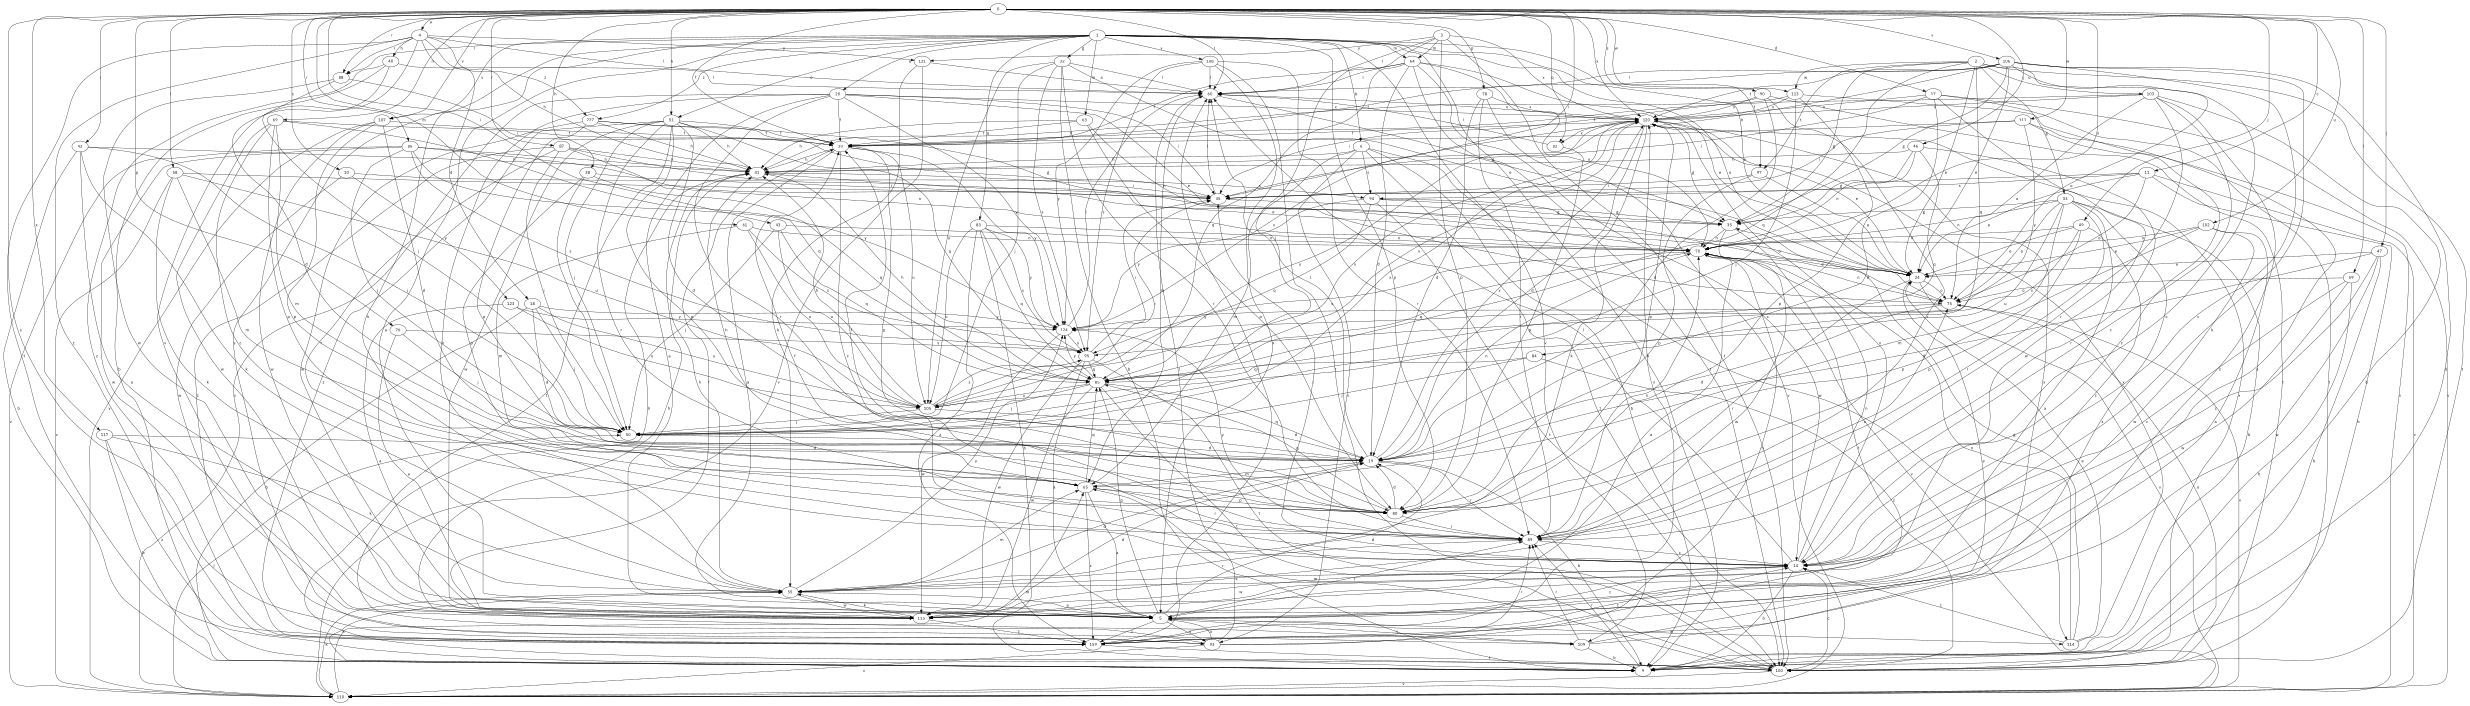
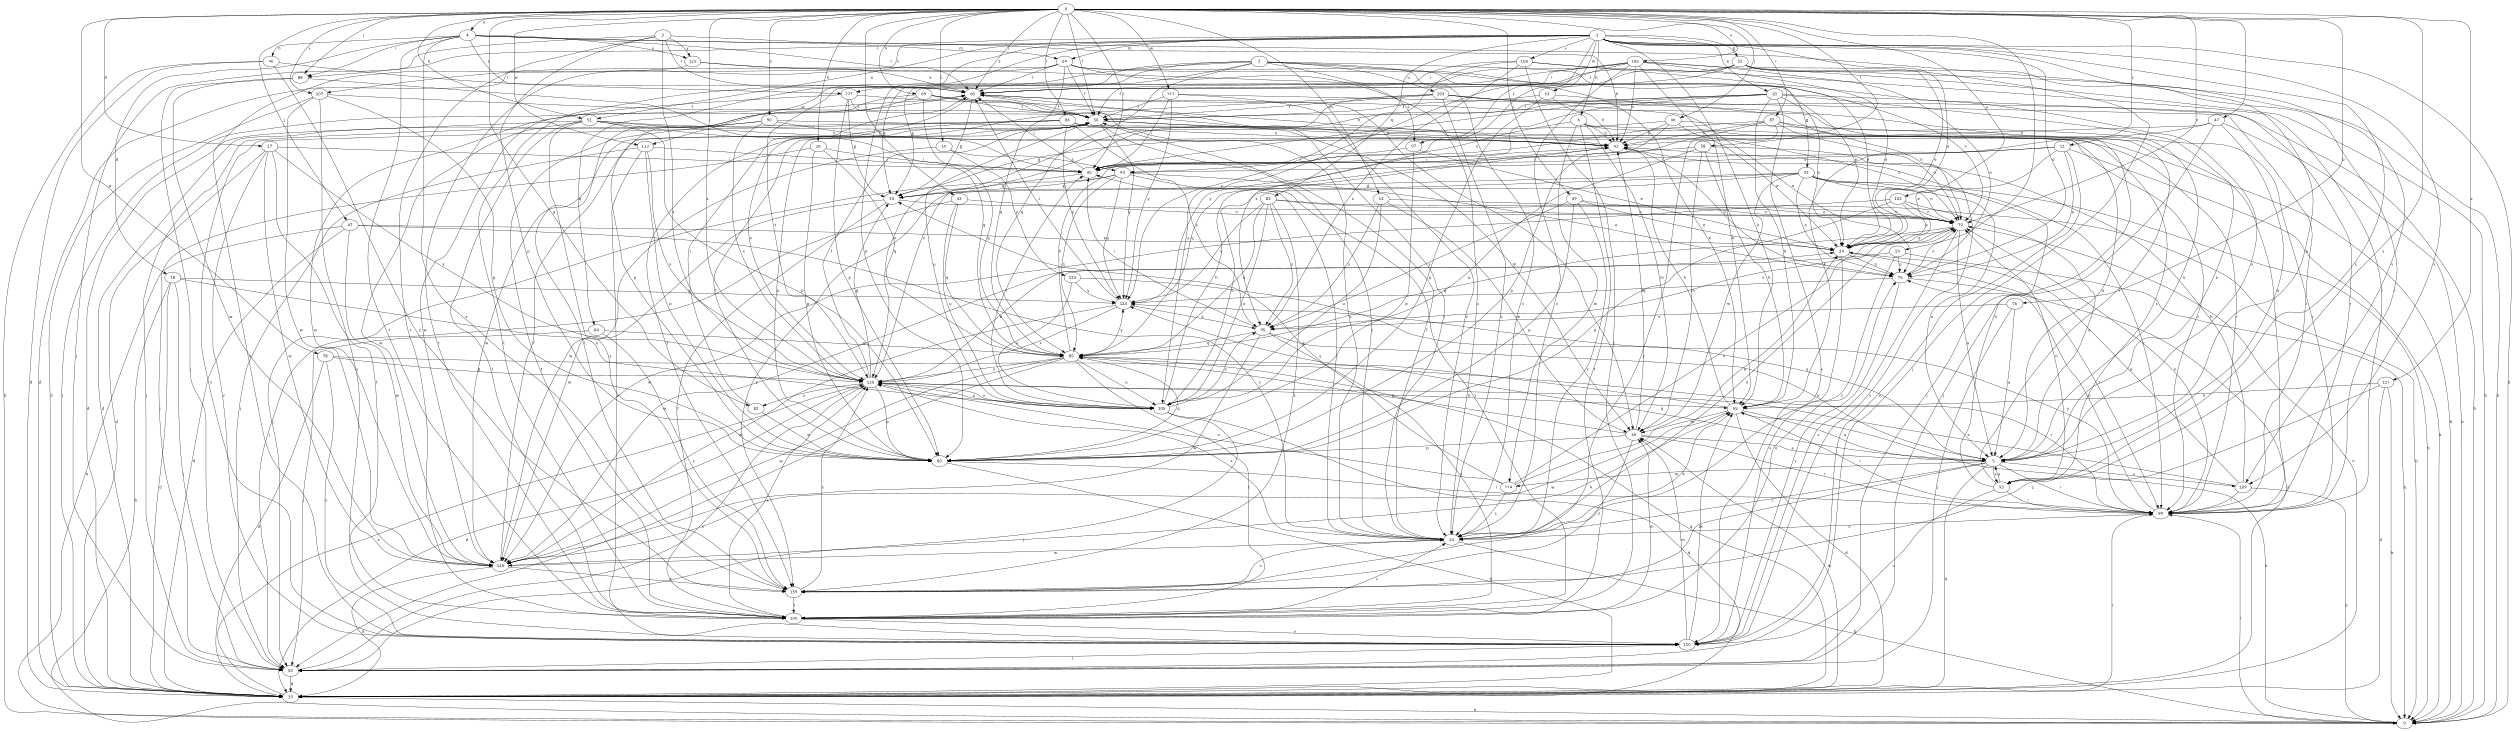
edge "78" -> "120": label "x" -> "g"
edge "51" -> "30": now "60" -> "30"
edge "51" -> "50": now "94" -> "50"
edge "60" -> "65": label "m" -> "i"
edge "87" -> "80": added, label "p"
